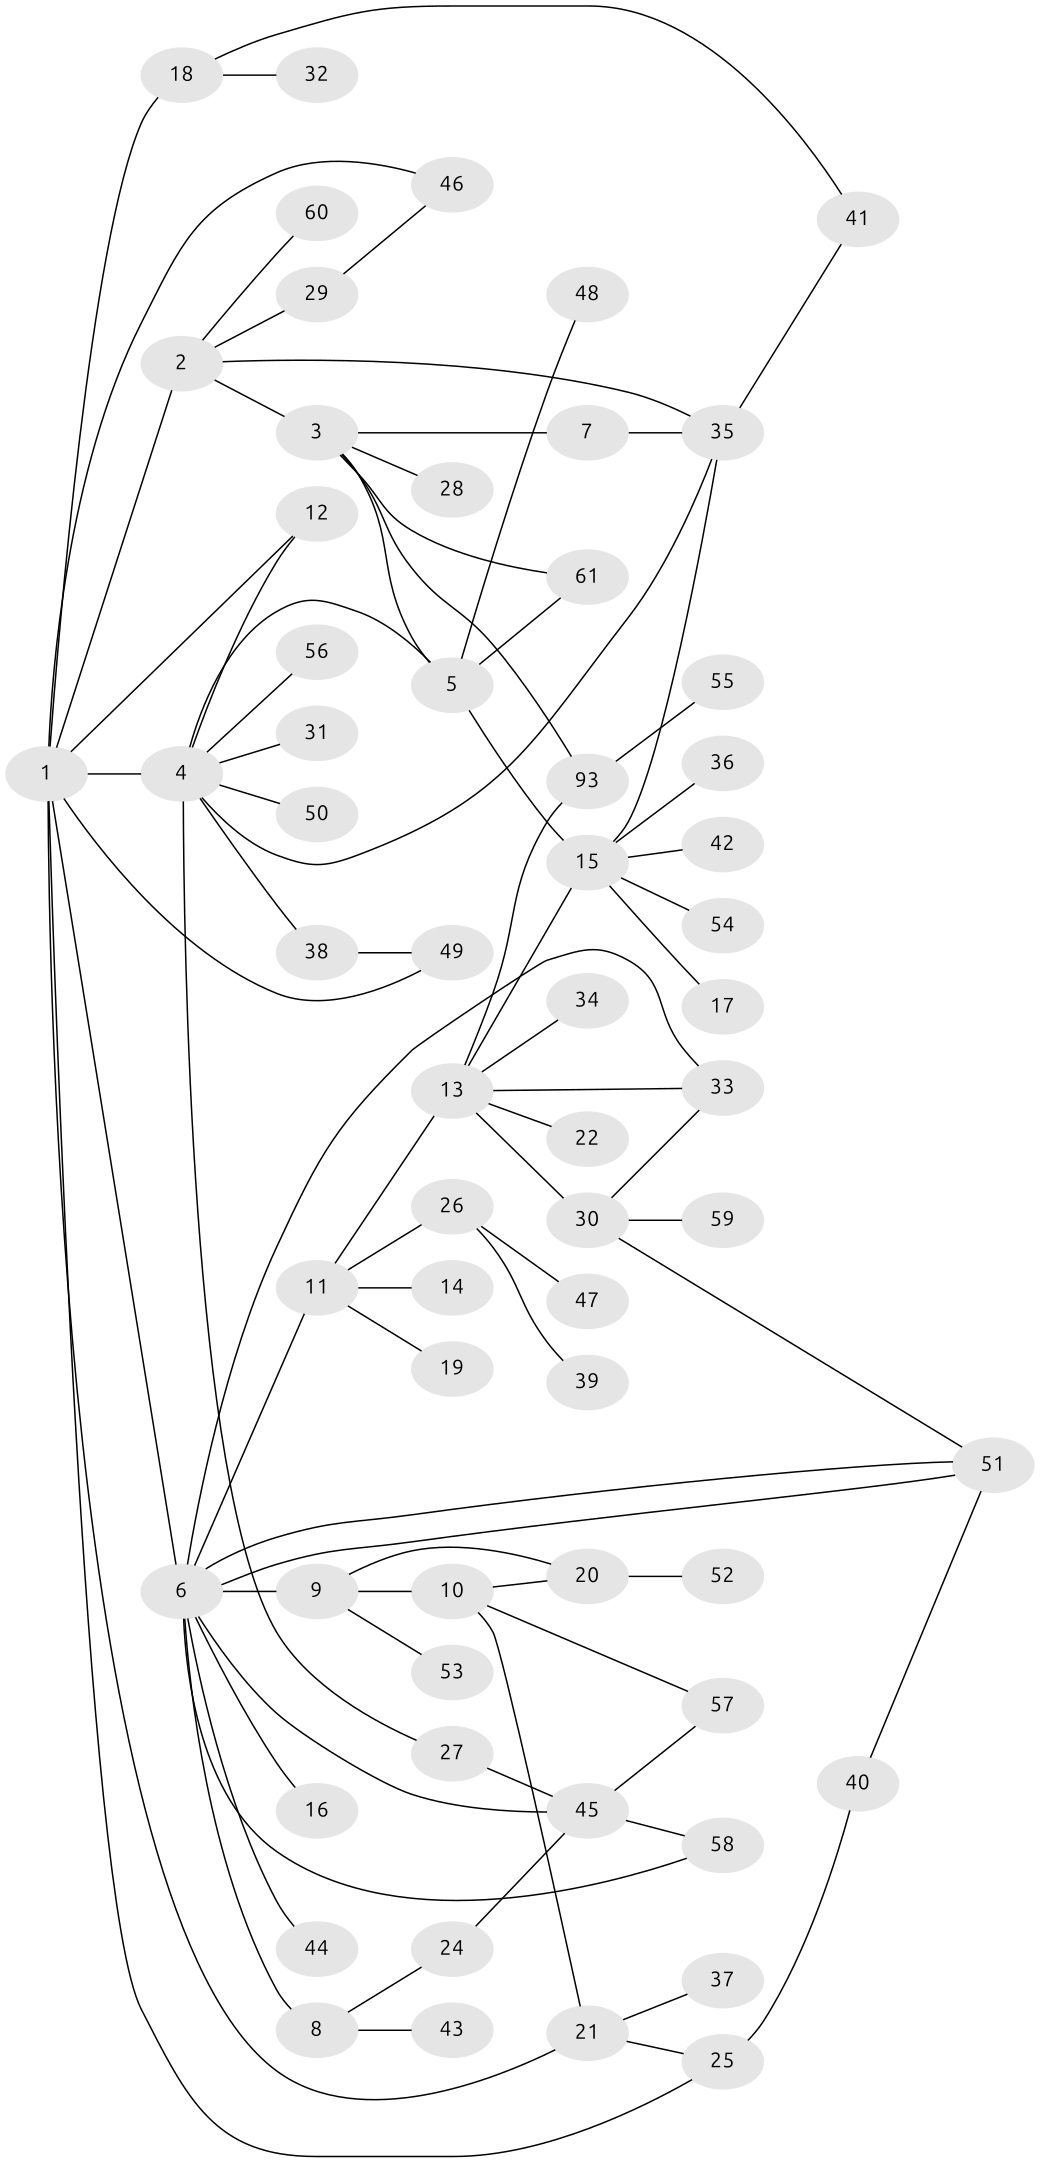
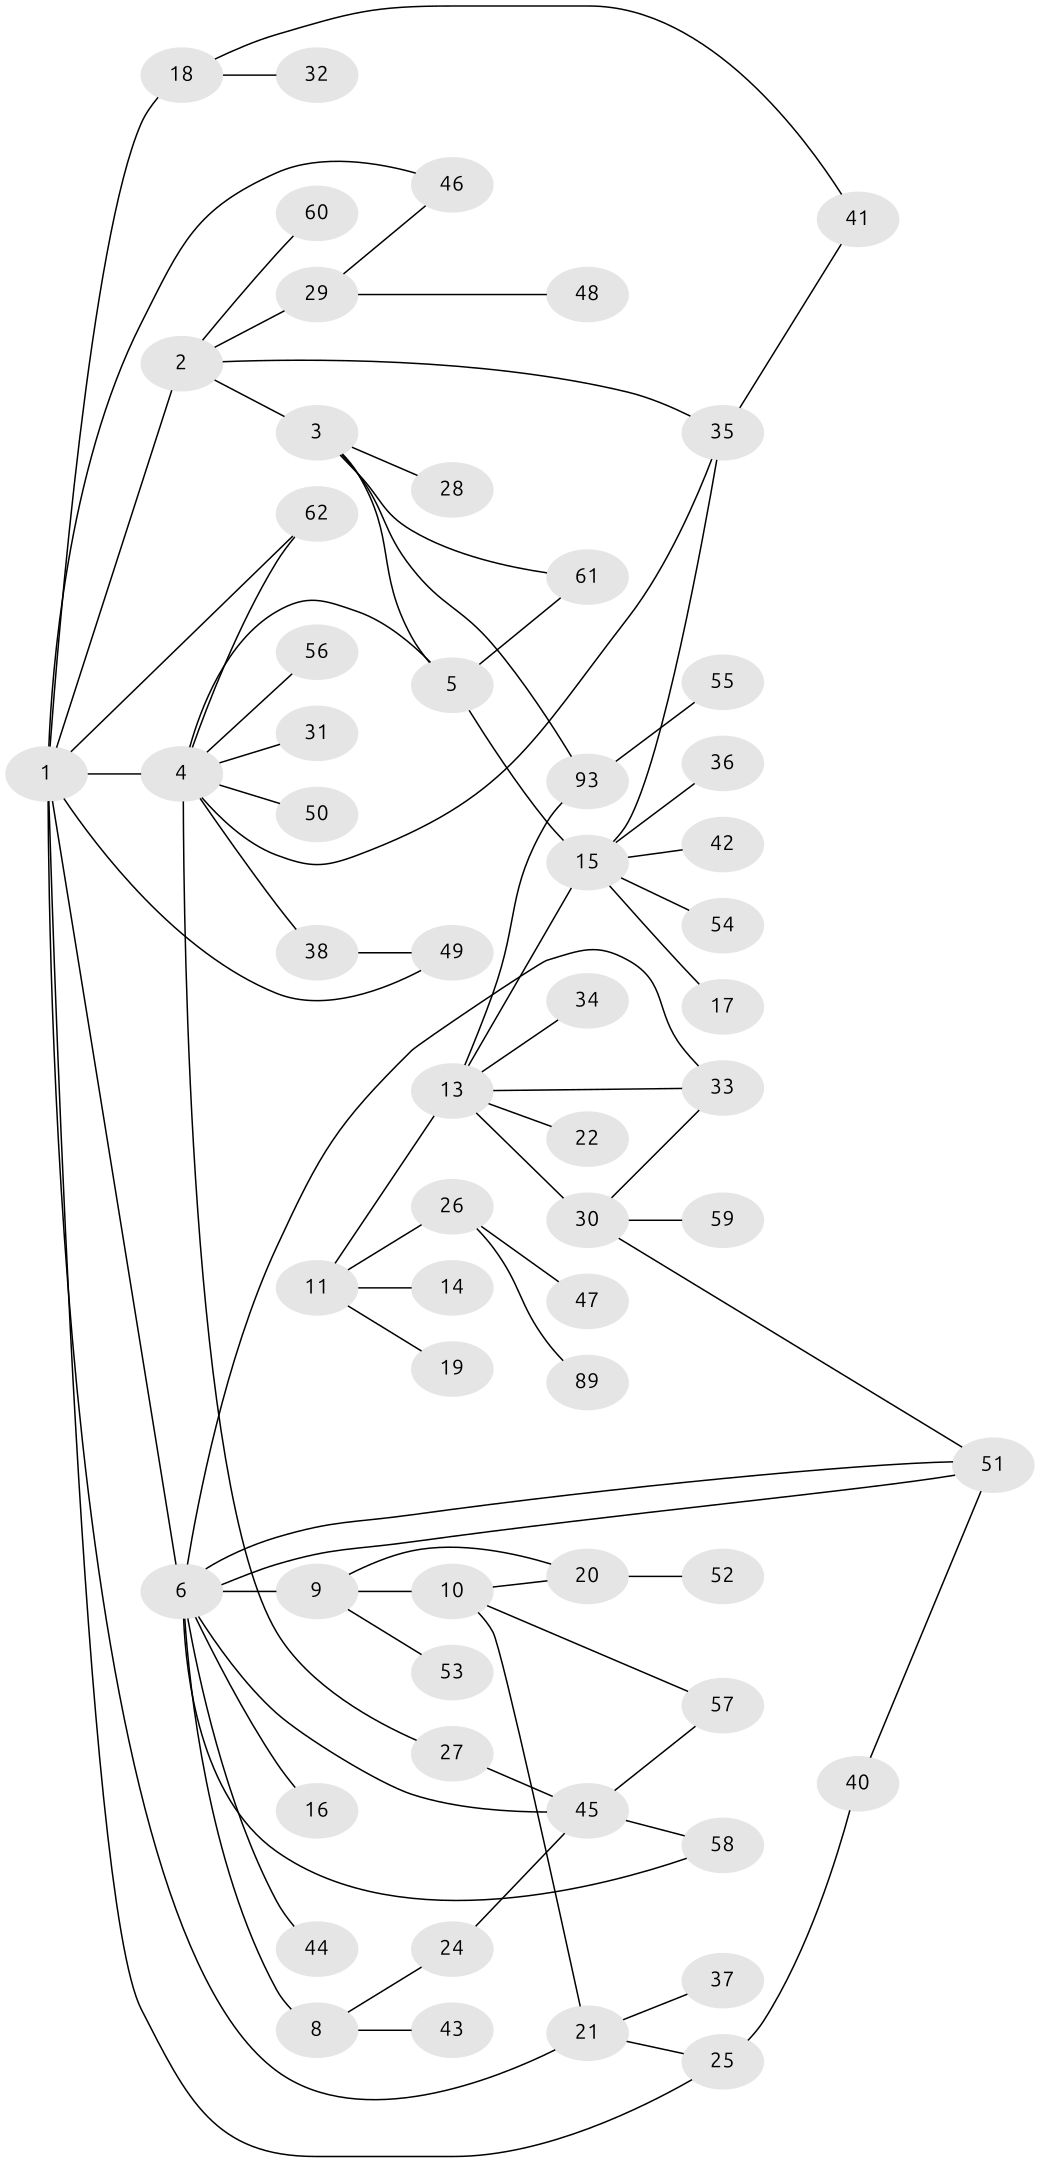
node "7": removed
edge "48" -- "5": now "48" -- "29"
node "12": label "12" -> "62"
node "39": label "39" -> "89"
edge "11" -- "6": removed
